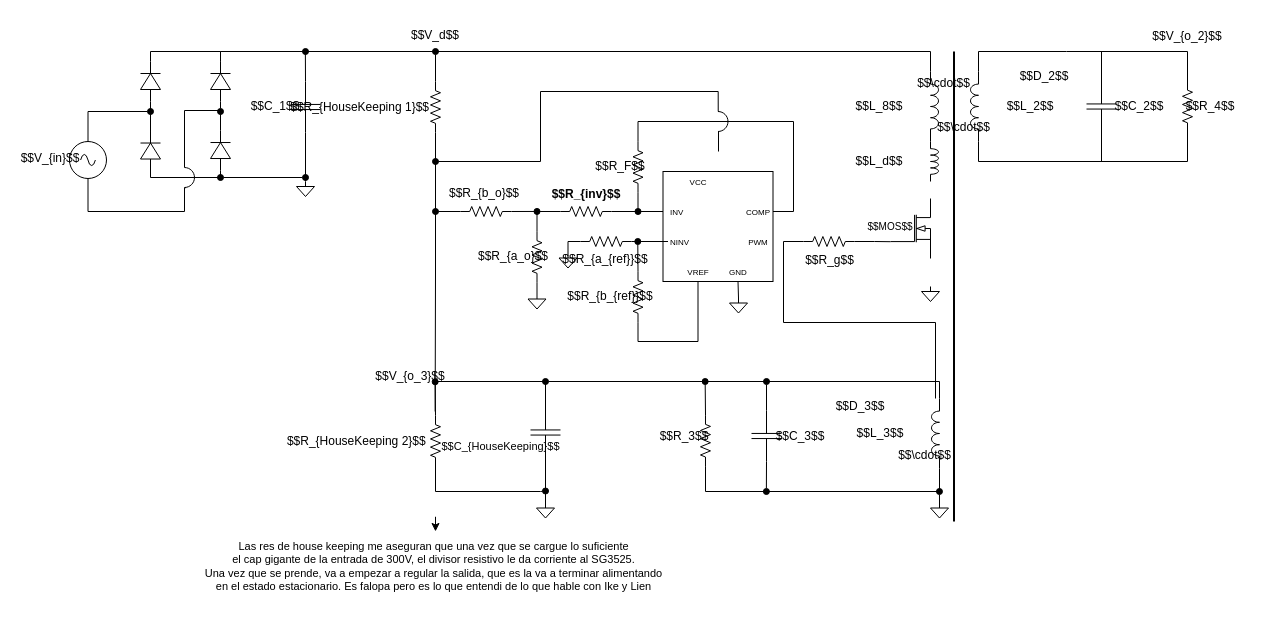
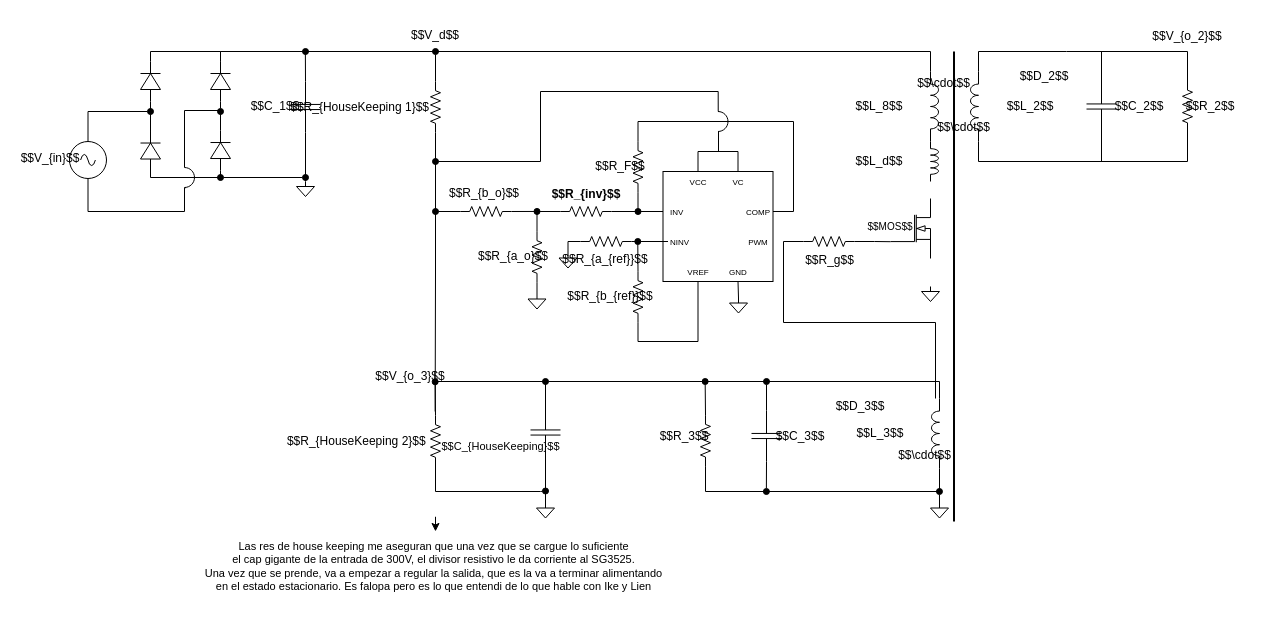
node "$$R_4$$": label "$$R_4$$" -> "$$R_2$$"
edge "VCC" -- "VC": added
node "VC": added
